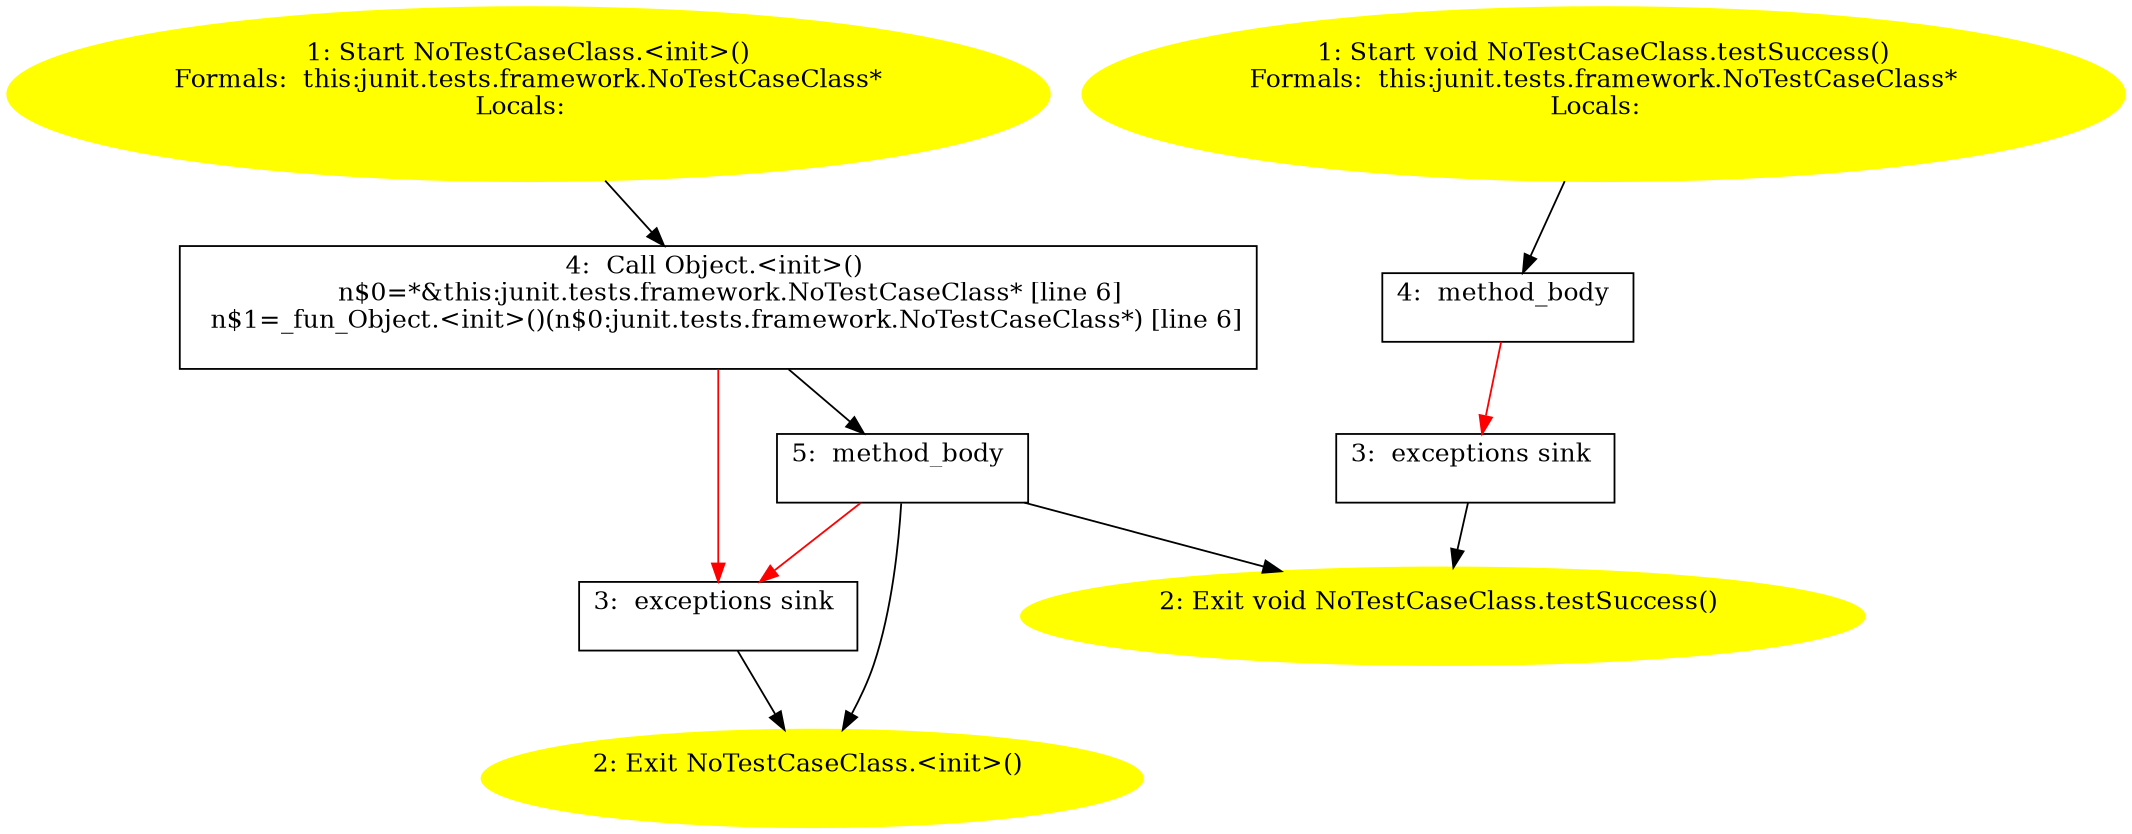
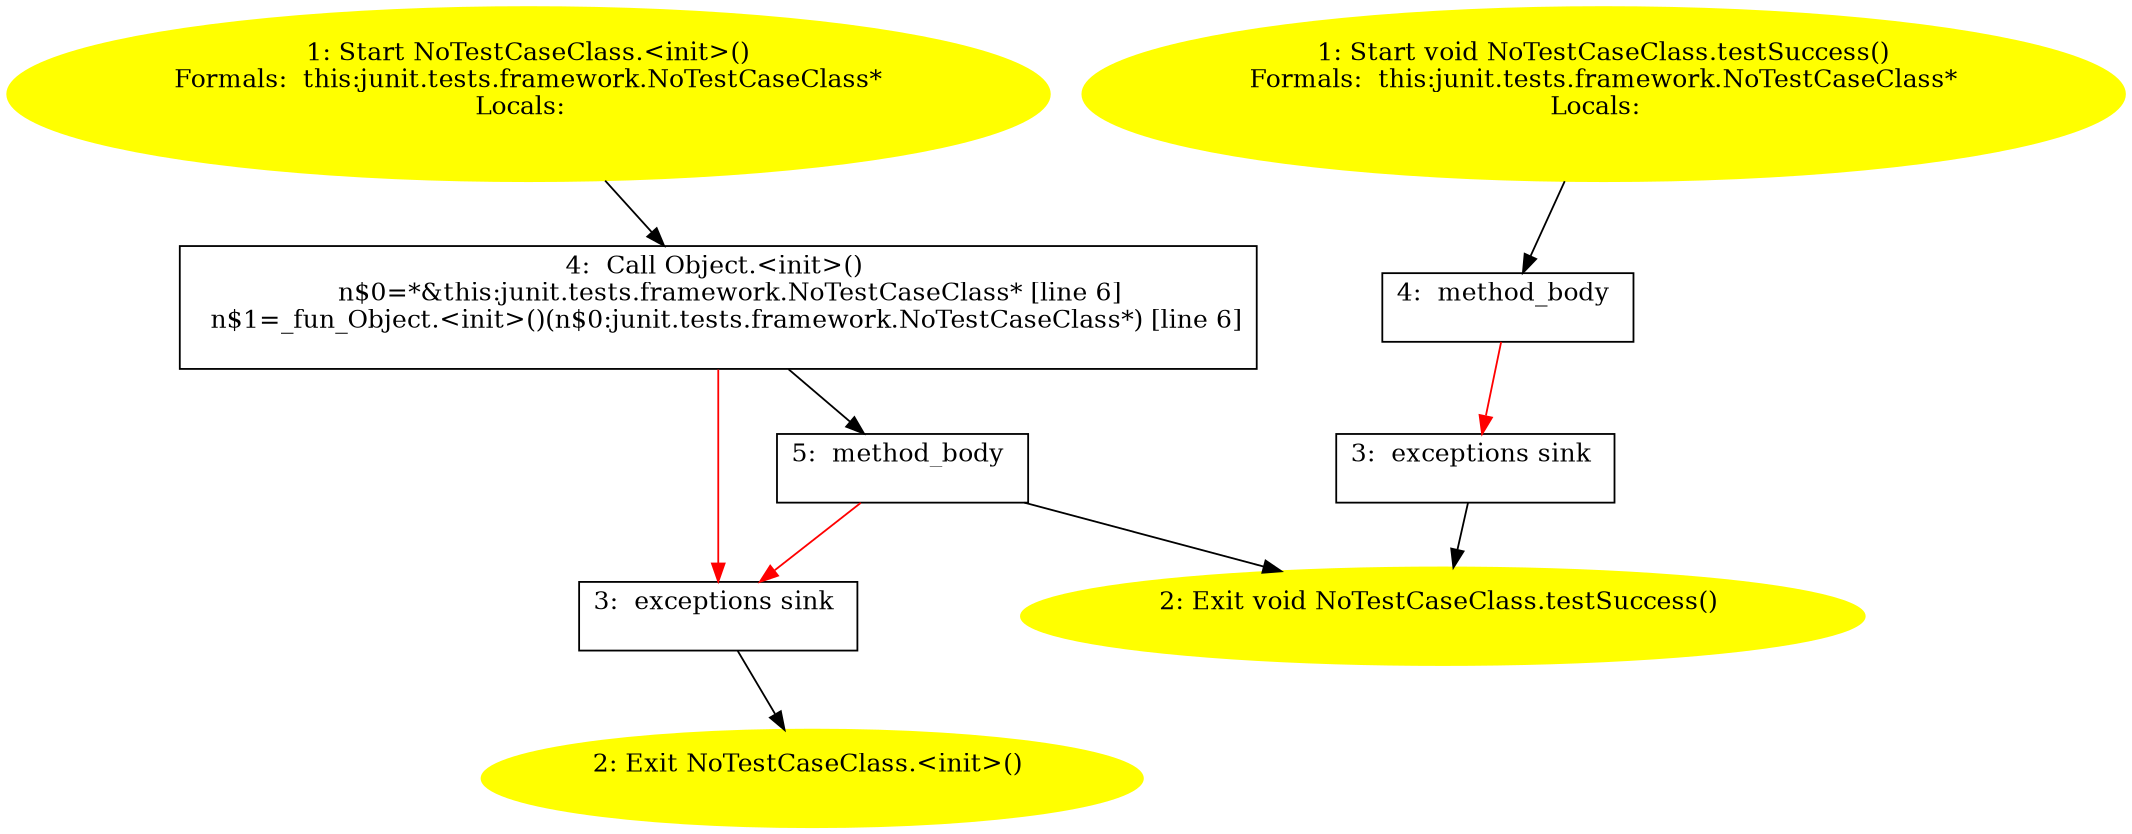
edge "5:  method_body" -> "2: Exit NoTestCaseClass.<init>()": removed
